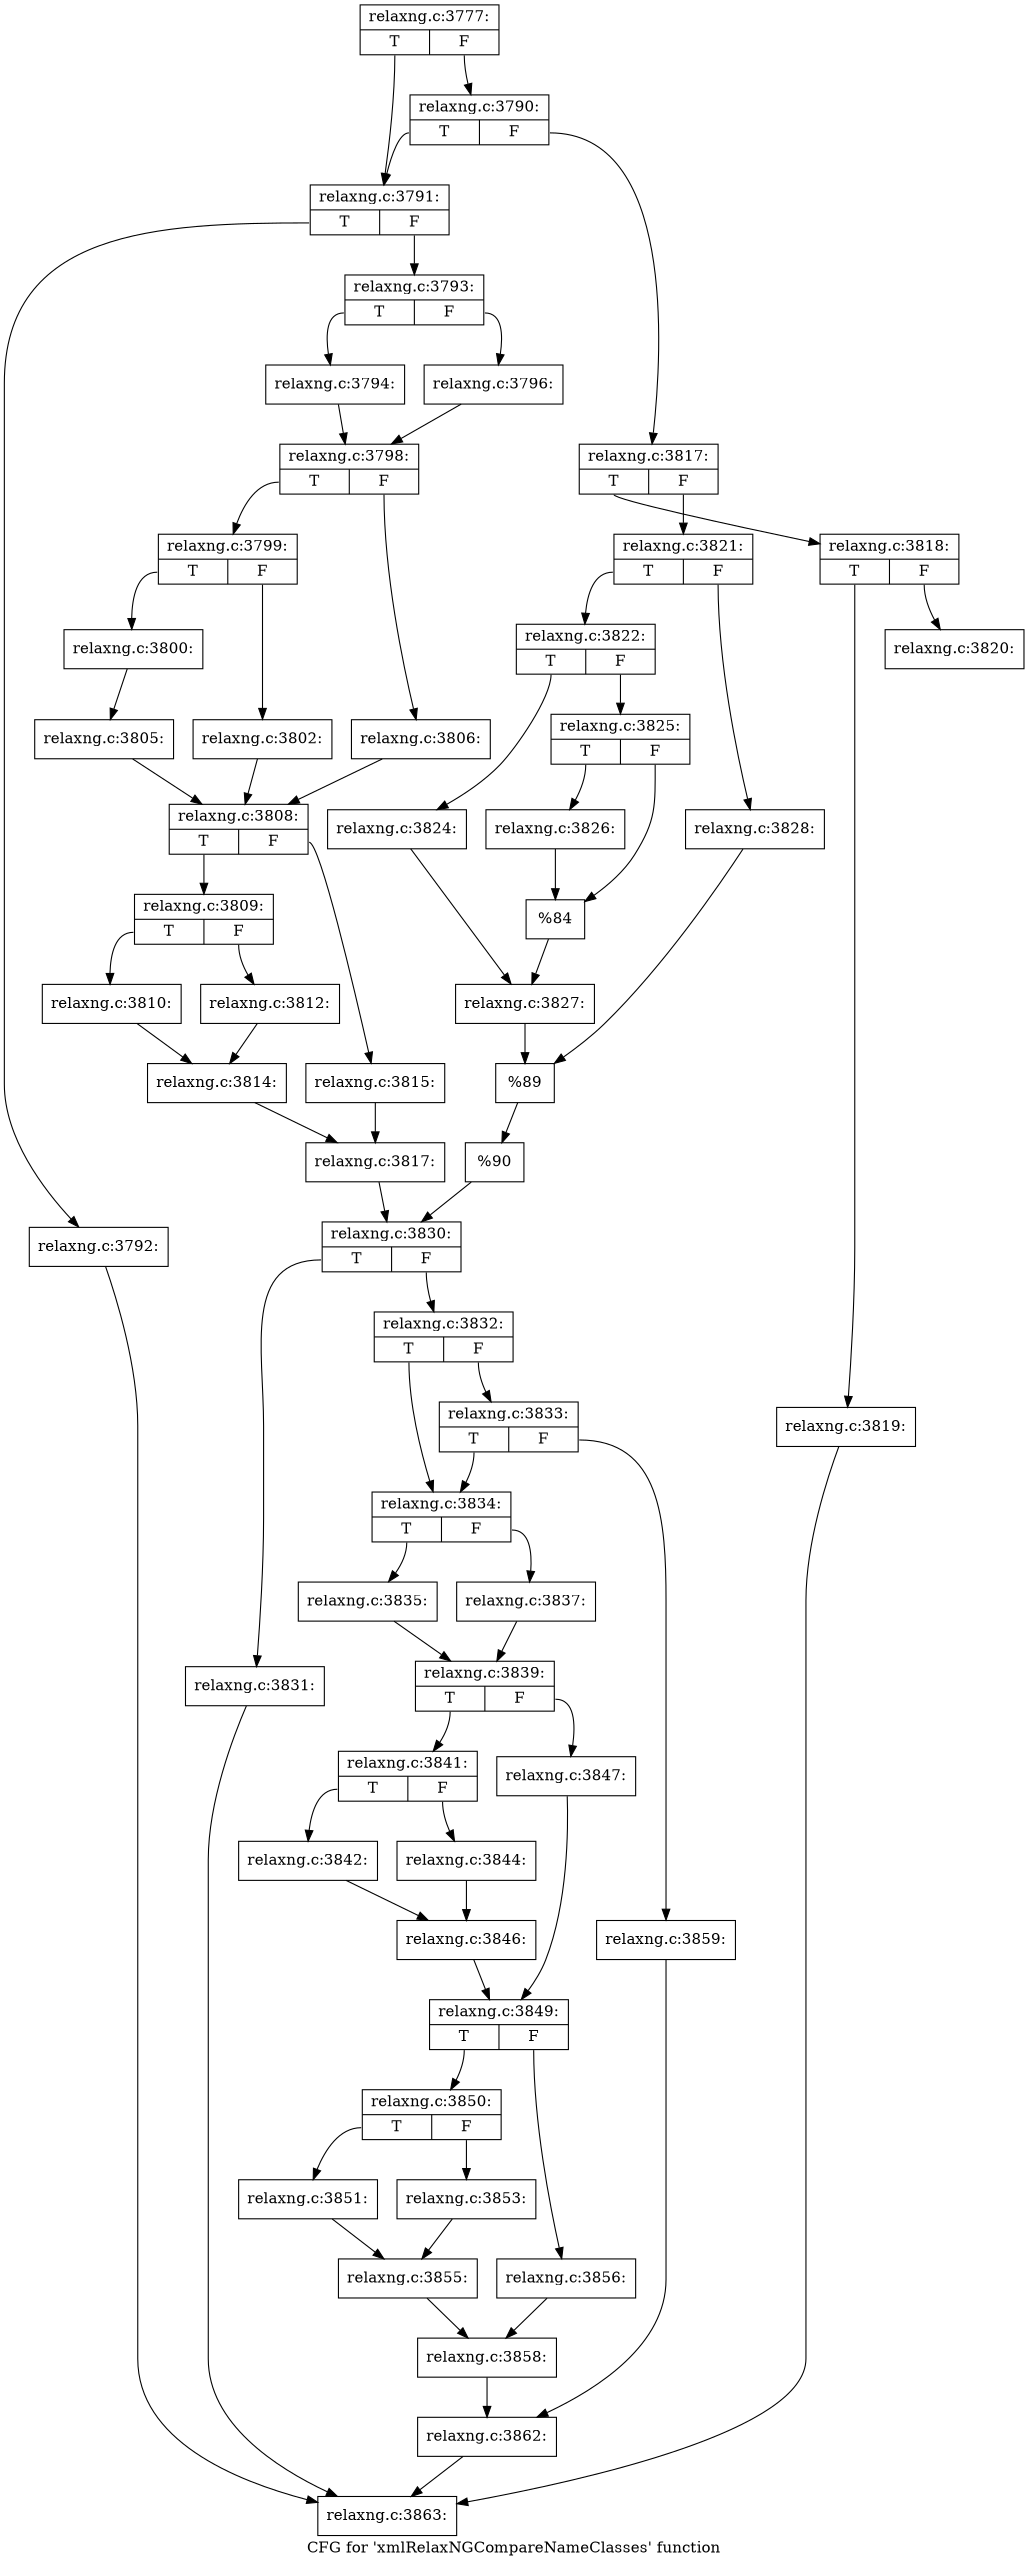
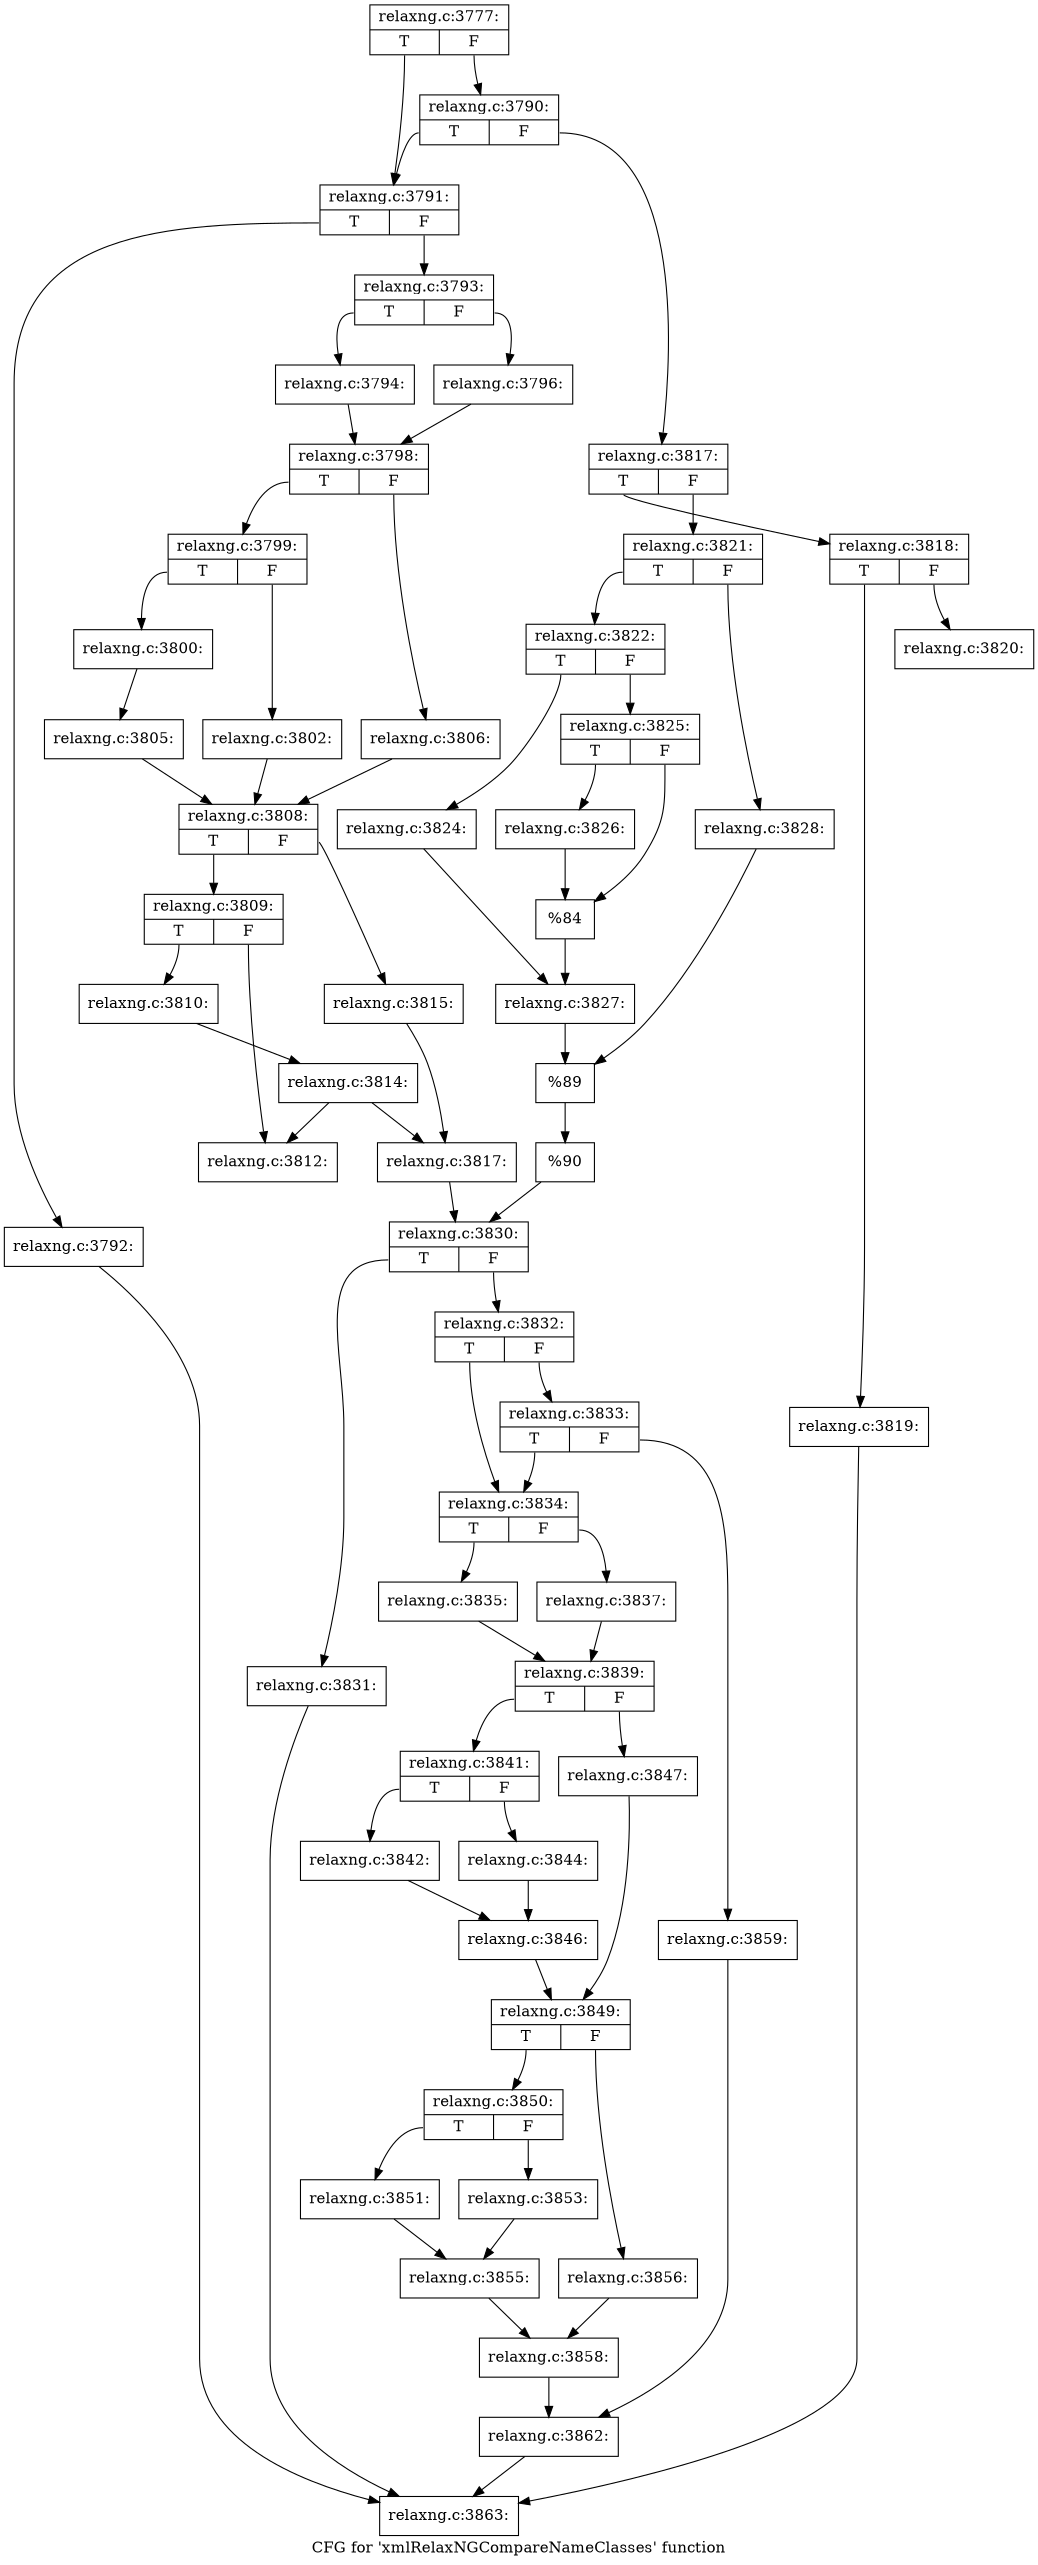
edge "relaxng.c:3812:" -> "relaxng.c:3814:": reversed
